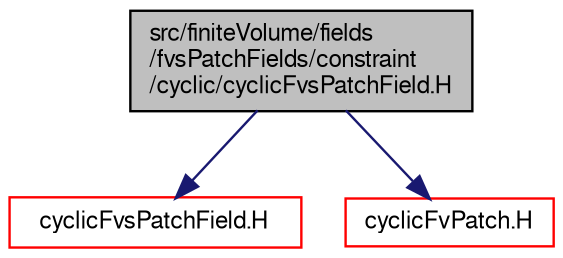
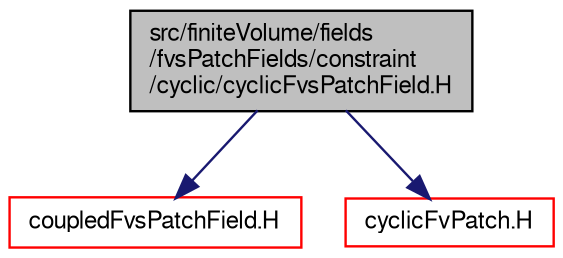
node "cyclicFvsPatchField.H": label "cyclicFvsPatchField.H" -> "coupledFvsPatchField.H"
